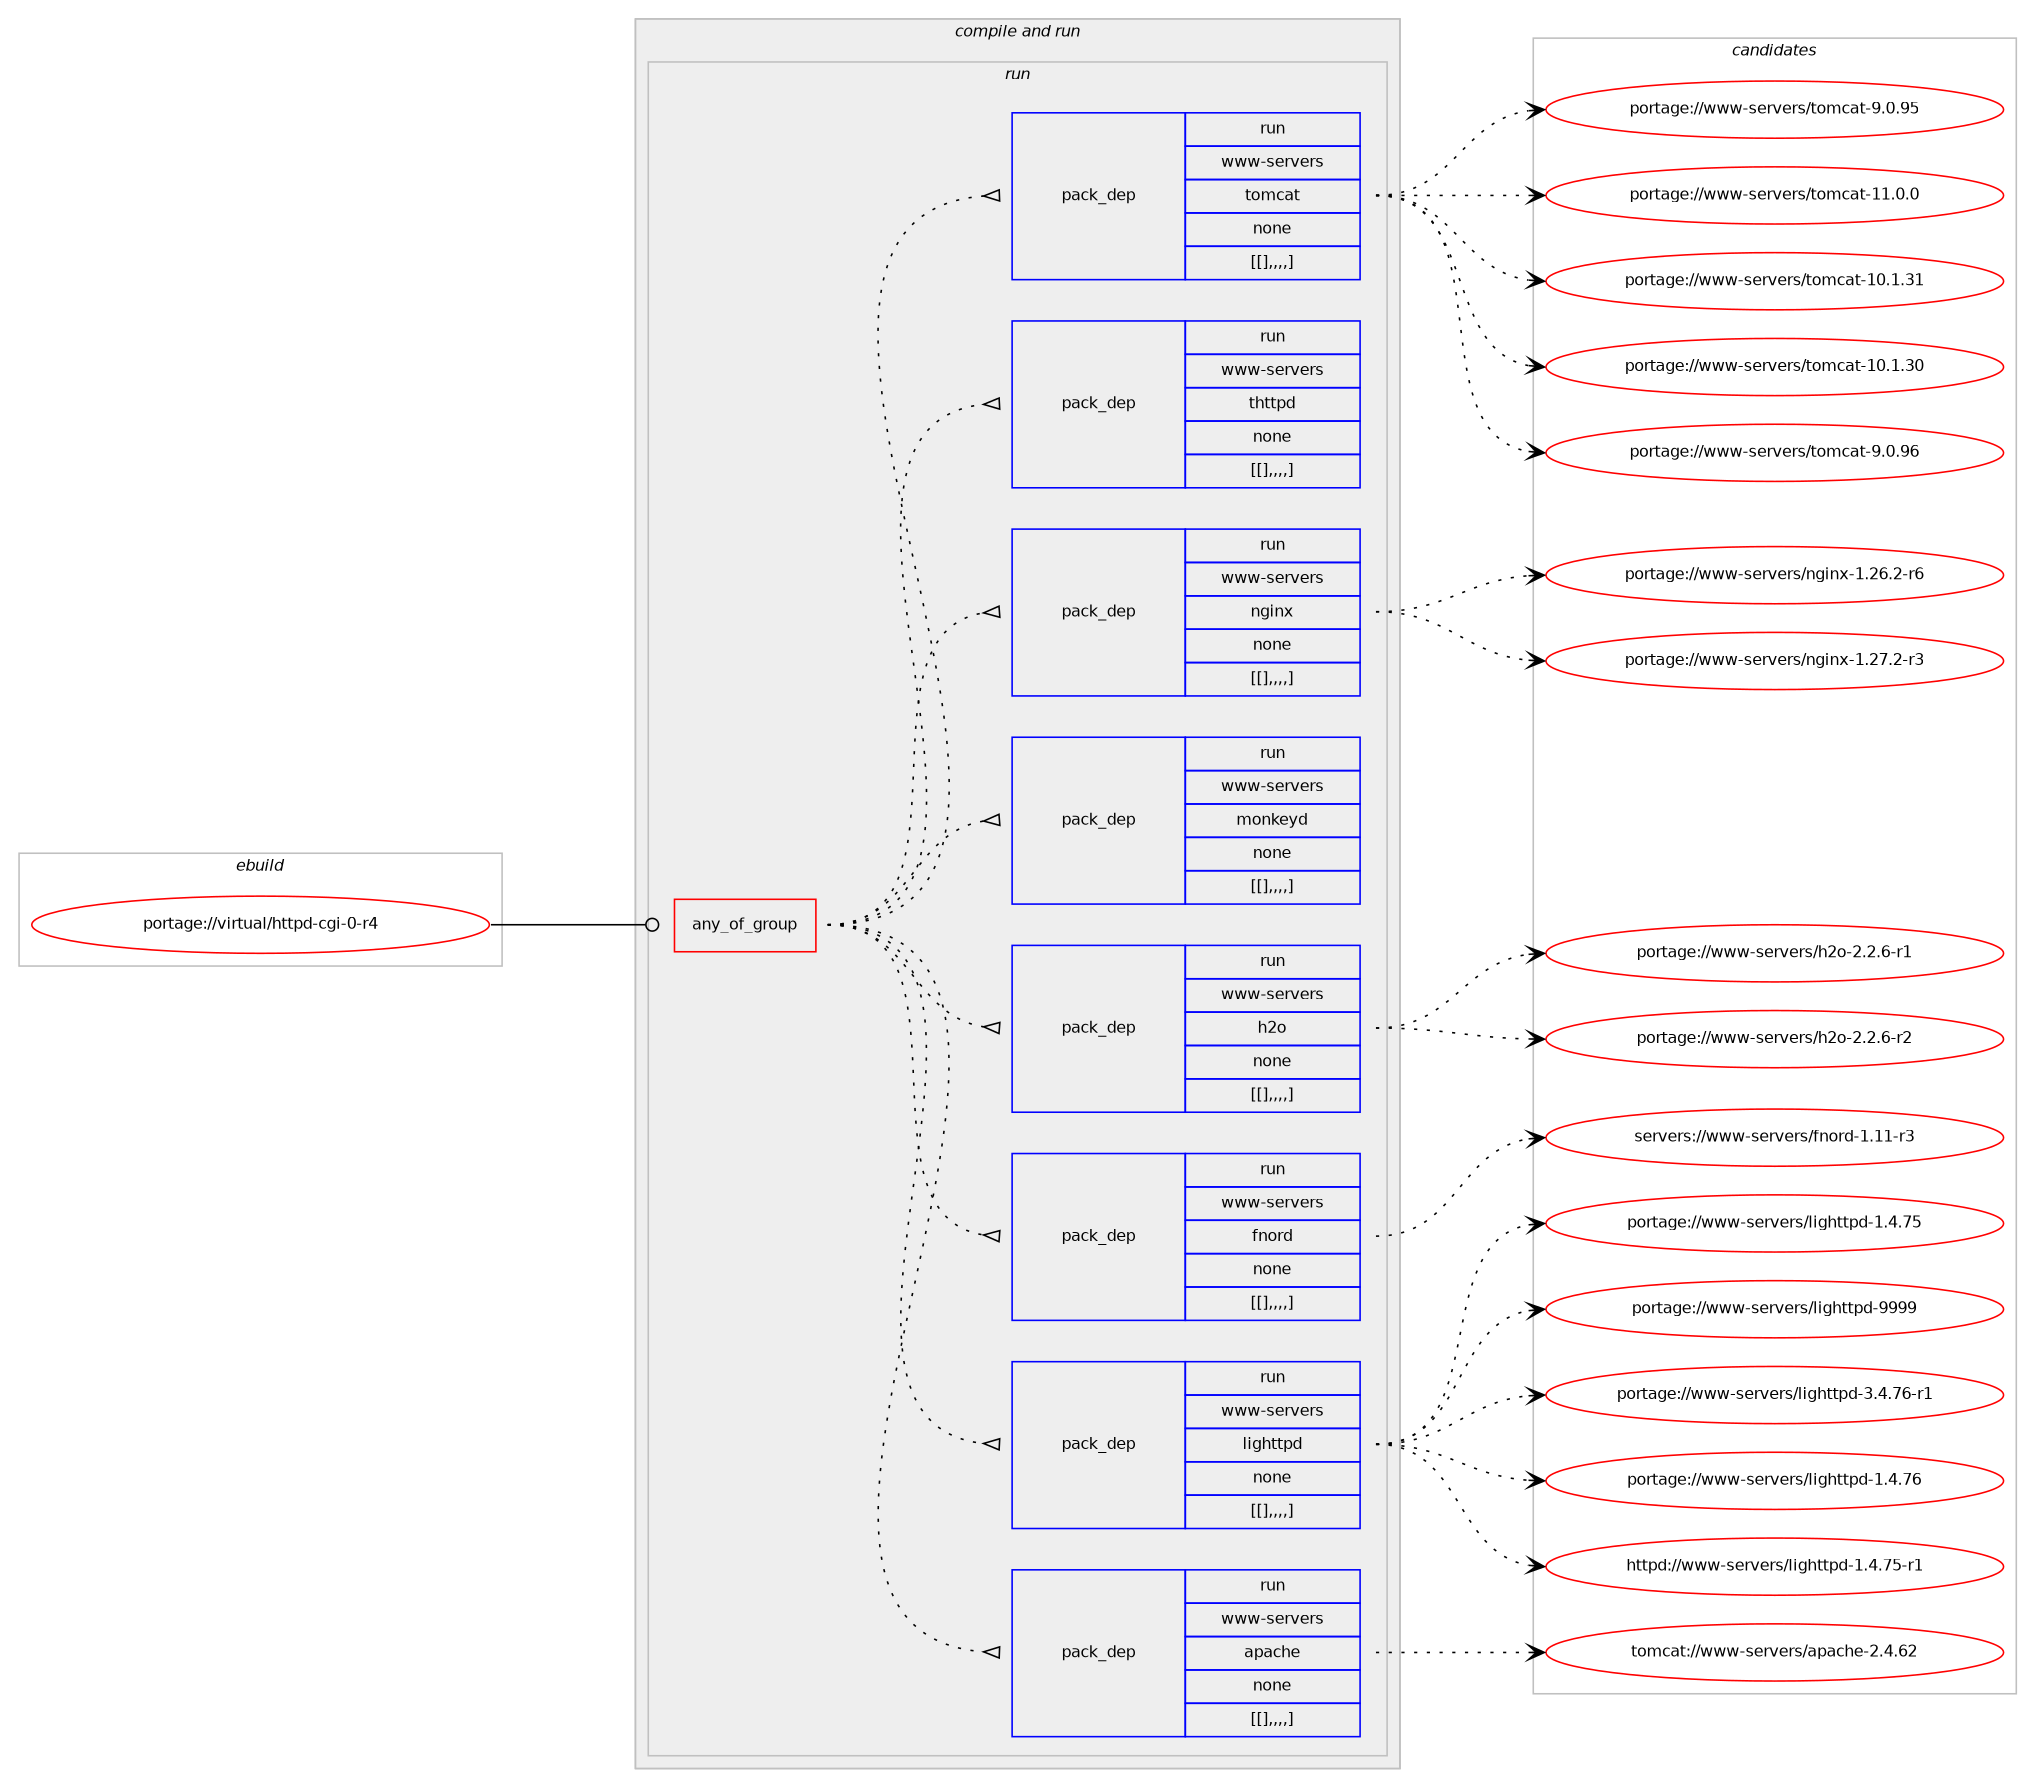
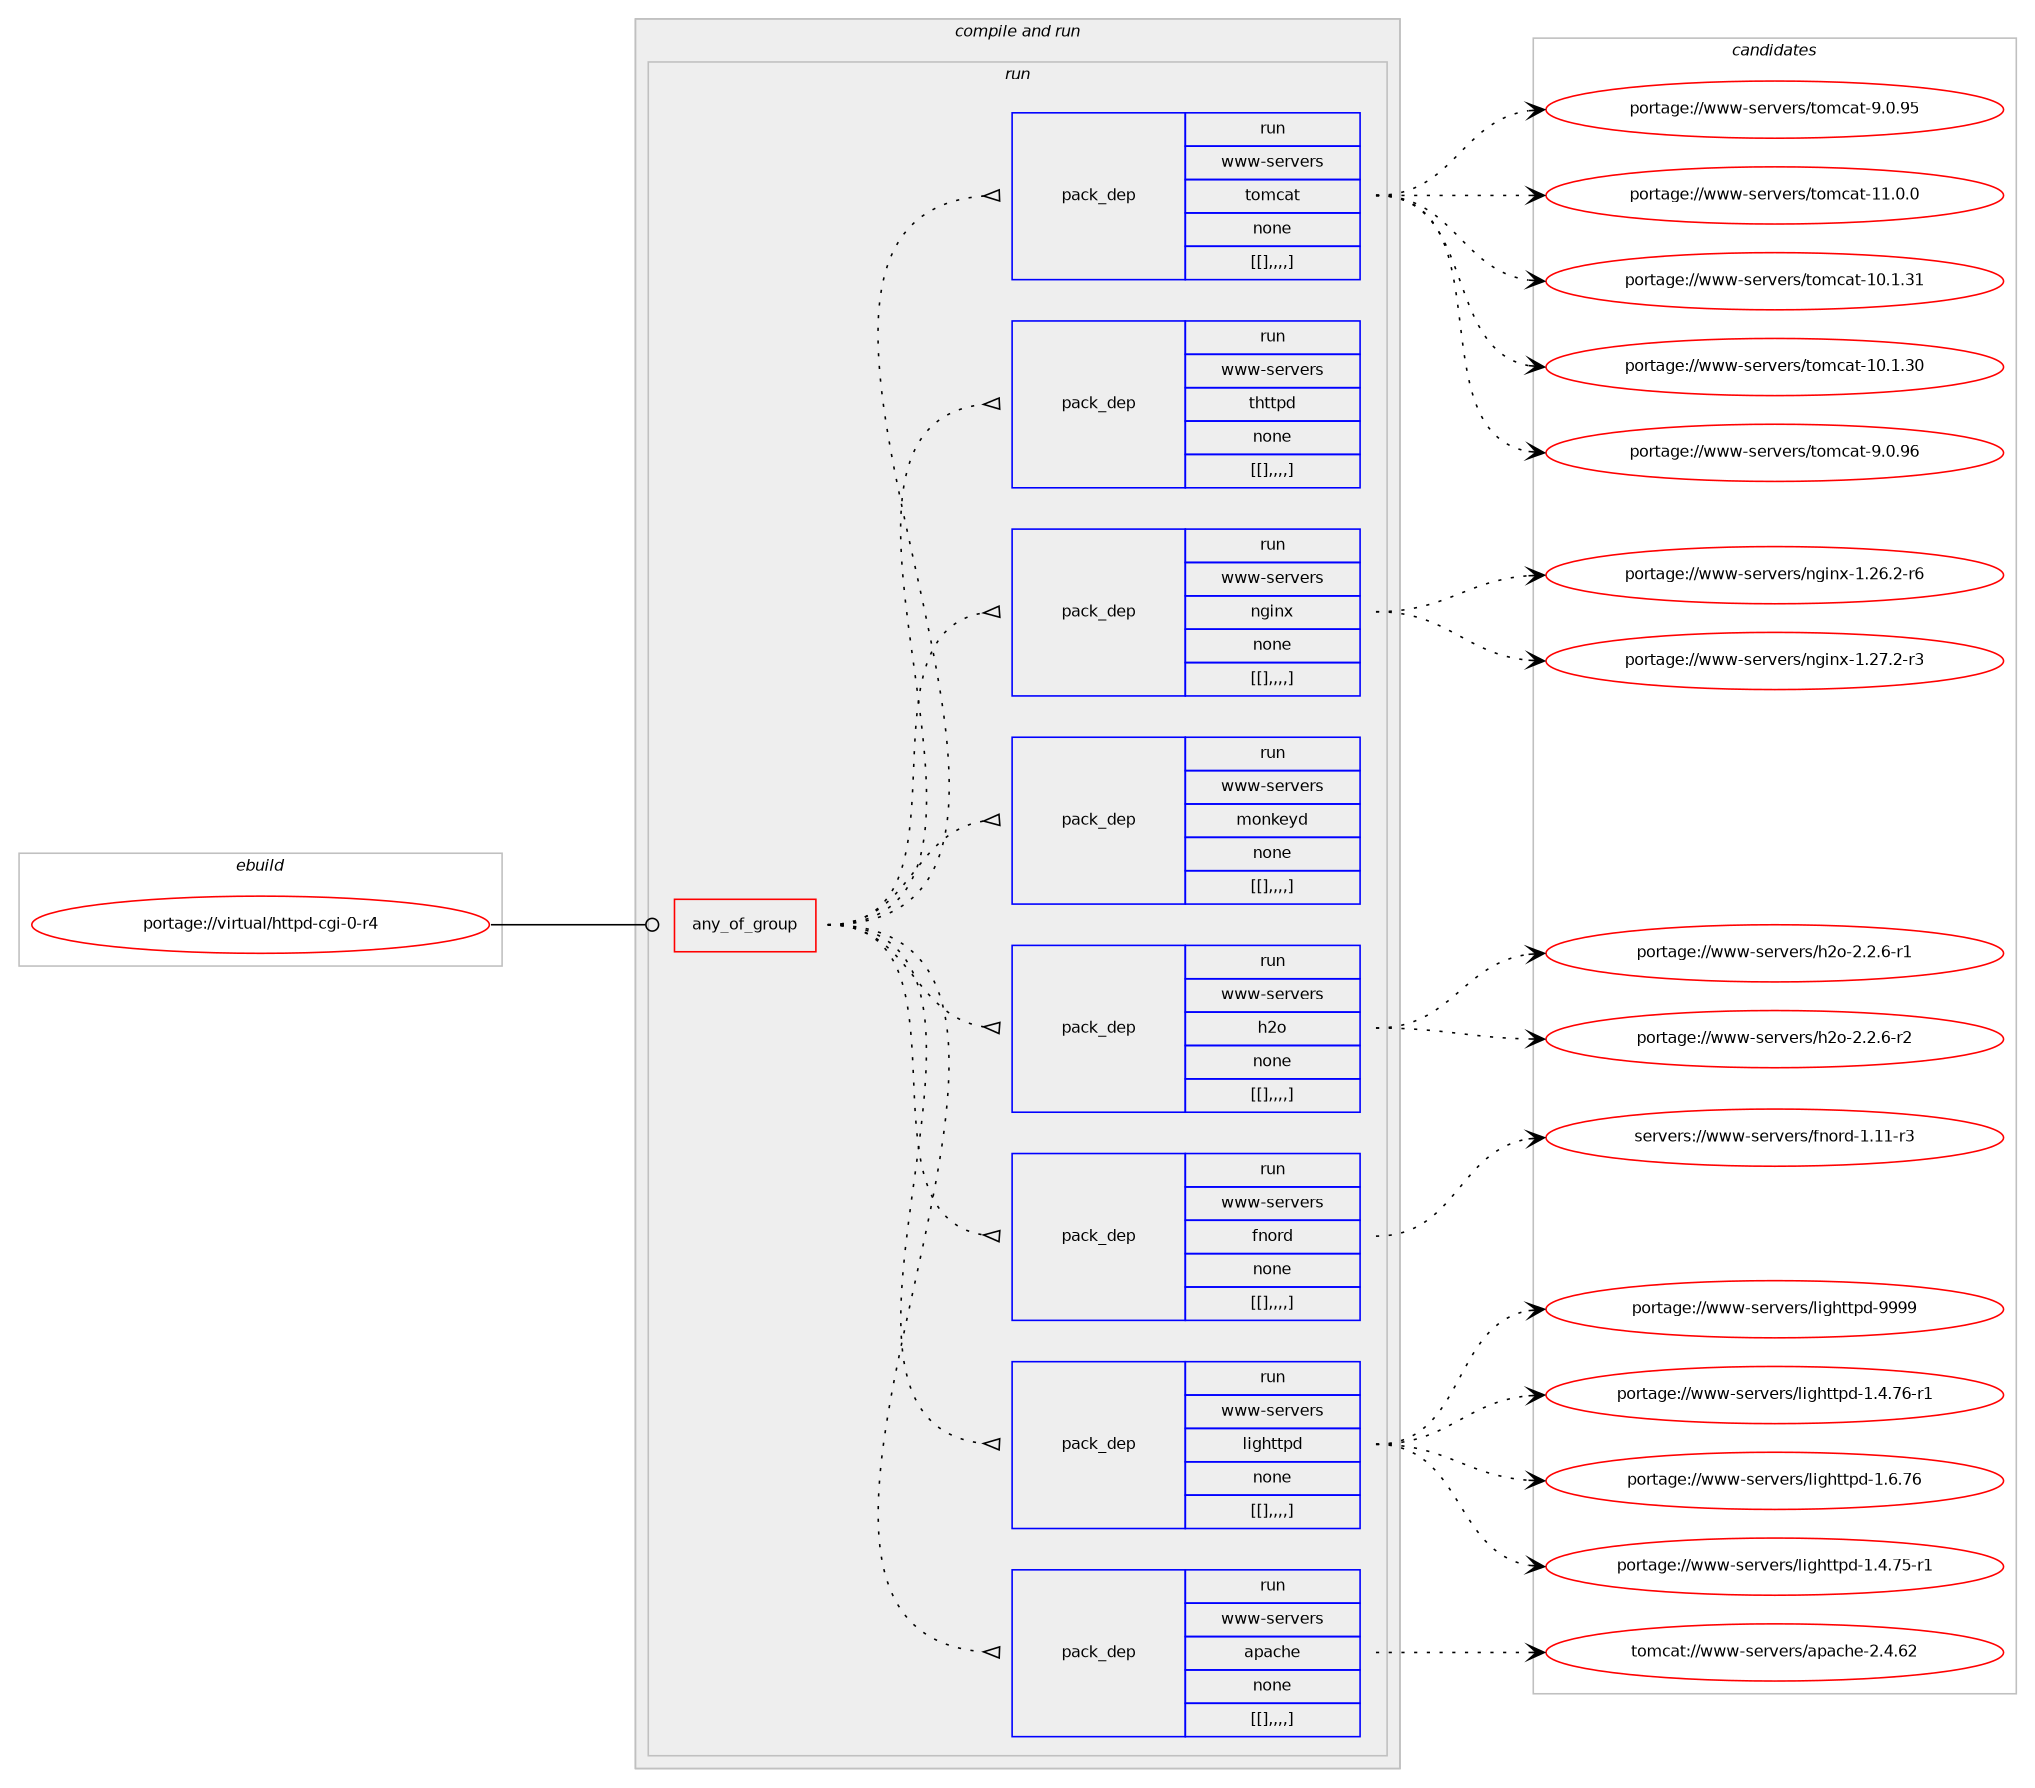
node "portage://www-servers/lighttpd-1.4.75": removed
node "portage://www-servers/lighttpd-3.4.76-r1": label "portage://www-servers/lighttpd-3.4.76-r1" -> "portage://www-servers/lighttpd-1.4.76-r1"
node "portage://www-servers/lighttpd-1.4.76": label "portage://www-servers/lighttpd-1.4.76" -> "portage://www-servers/lighttpd-1.6.76"
node "httpd://www-servers/lighttpd-1.4.75-r1": label "httpd://www-servers/lighttpd-1.4.75-r1" -> "portage://www-servers/lighttpd-1.4.75-r1"
